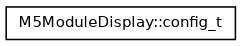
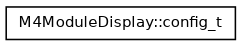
node "M5ModuleDisplay::config_t": label "M5ModuleDisplay::config_t" -> "M4ModuleDisplay::config_t"
